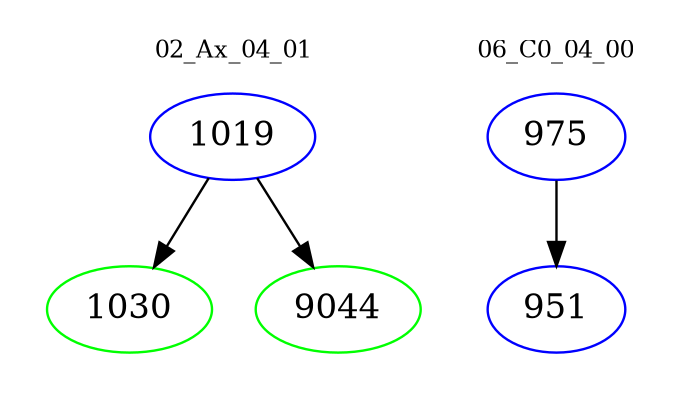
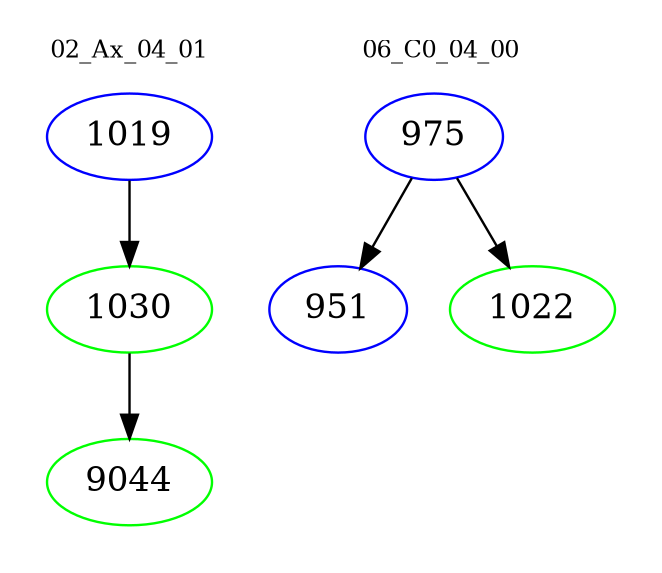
edge "1019" -> "9044": now "1030" -> "9044"
node "1022": added
